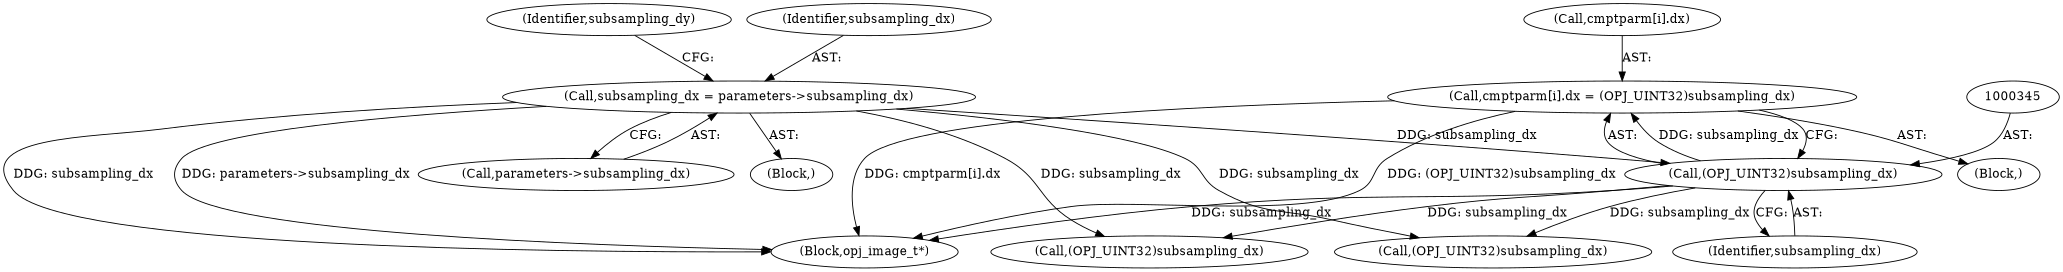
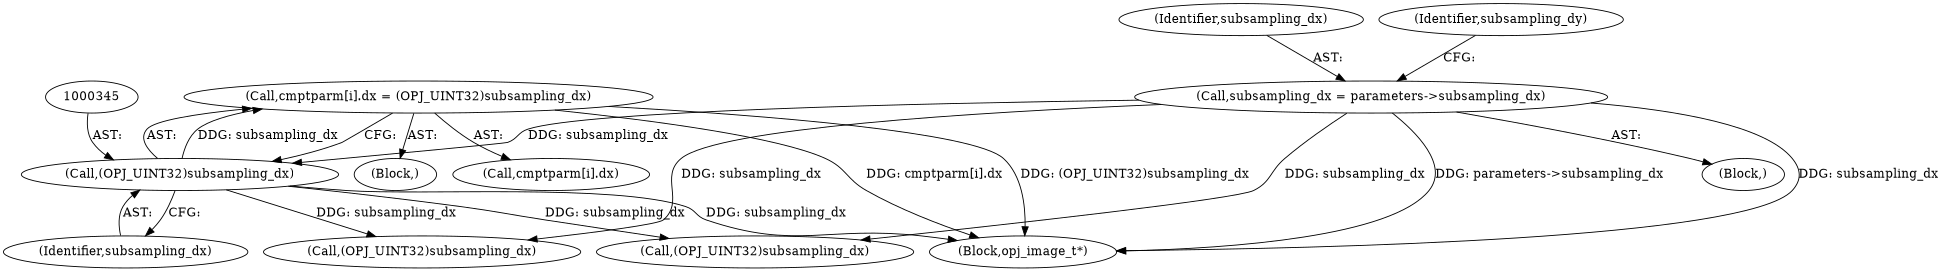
edge "(Call,cmptparm[i].dx)" -> "(Call,cmptparm[i].dx = (OPJ_UINT32)subsampling_dx)": reversed
node "(Call,parameters->subsampling_dx)": removed
